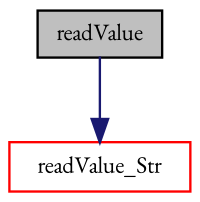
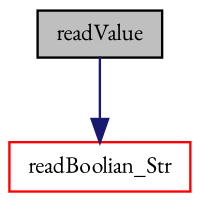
node "readValue_Str": label "readValue_Str" -> "readBoolian_Str"
